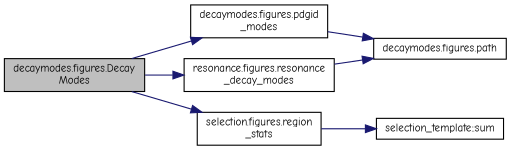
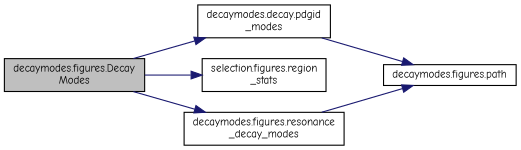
node "decaymodes.figures.pdgid _modes": label "decaymodes.figures.pdgid _modes" -> "decaymodes.decay.pdgid _modes"
node "resonance.figures.resonance _decay_modes": label "resonance.figures.resonance _decay_modes" -> "decaymodes.figures.resonance _decay_modes"
node "selection_template::sum": removed
